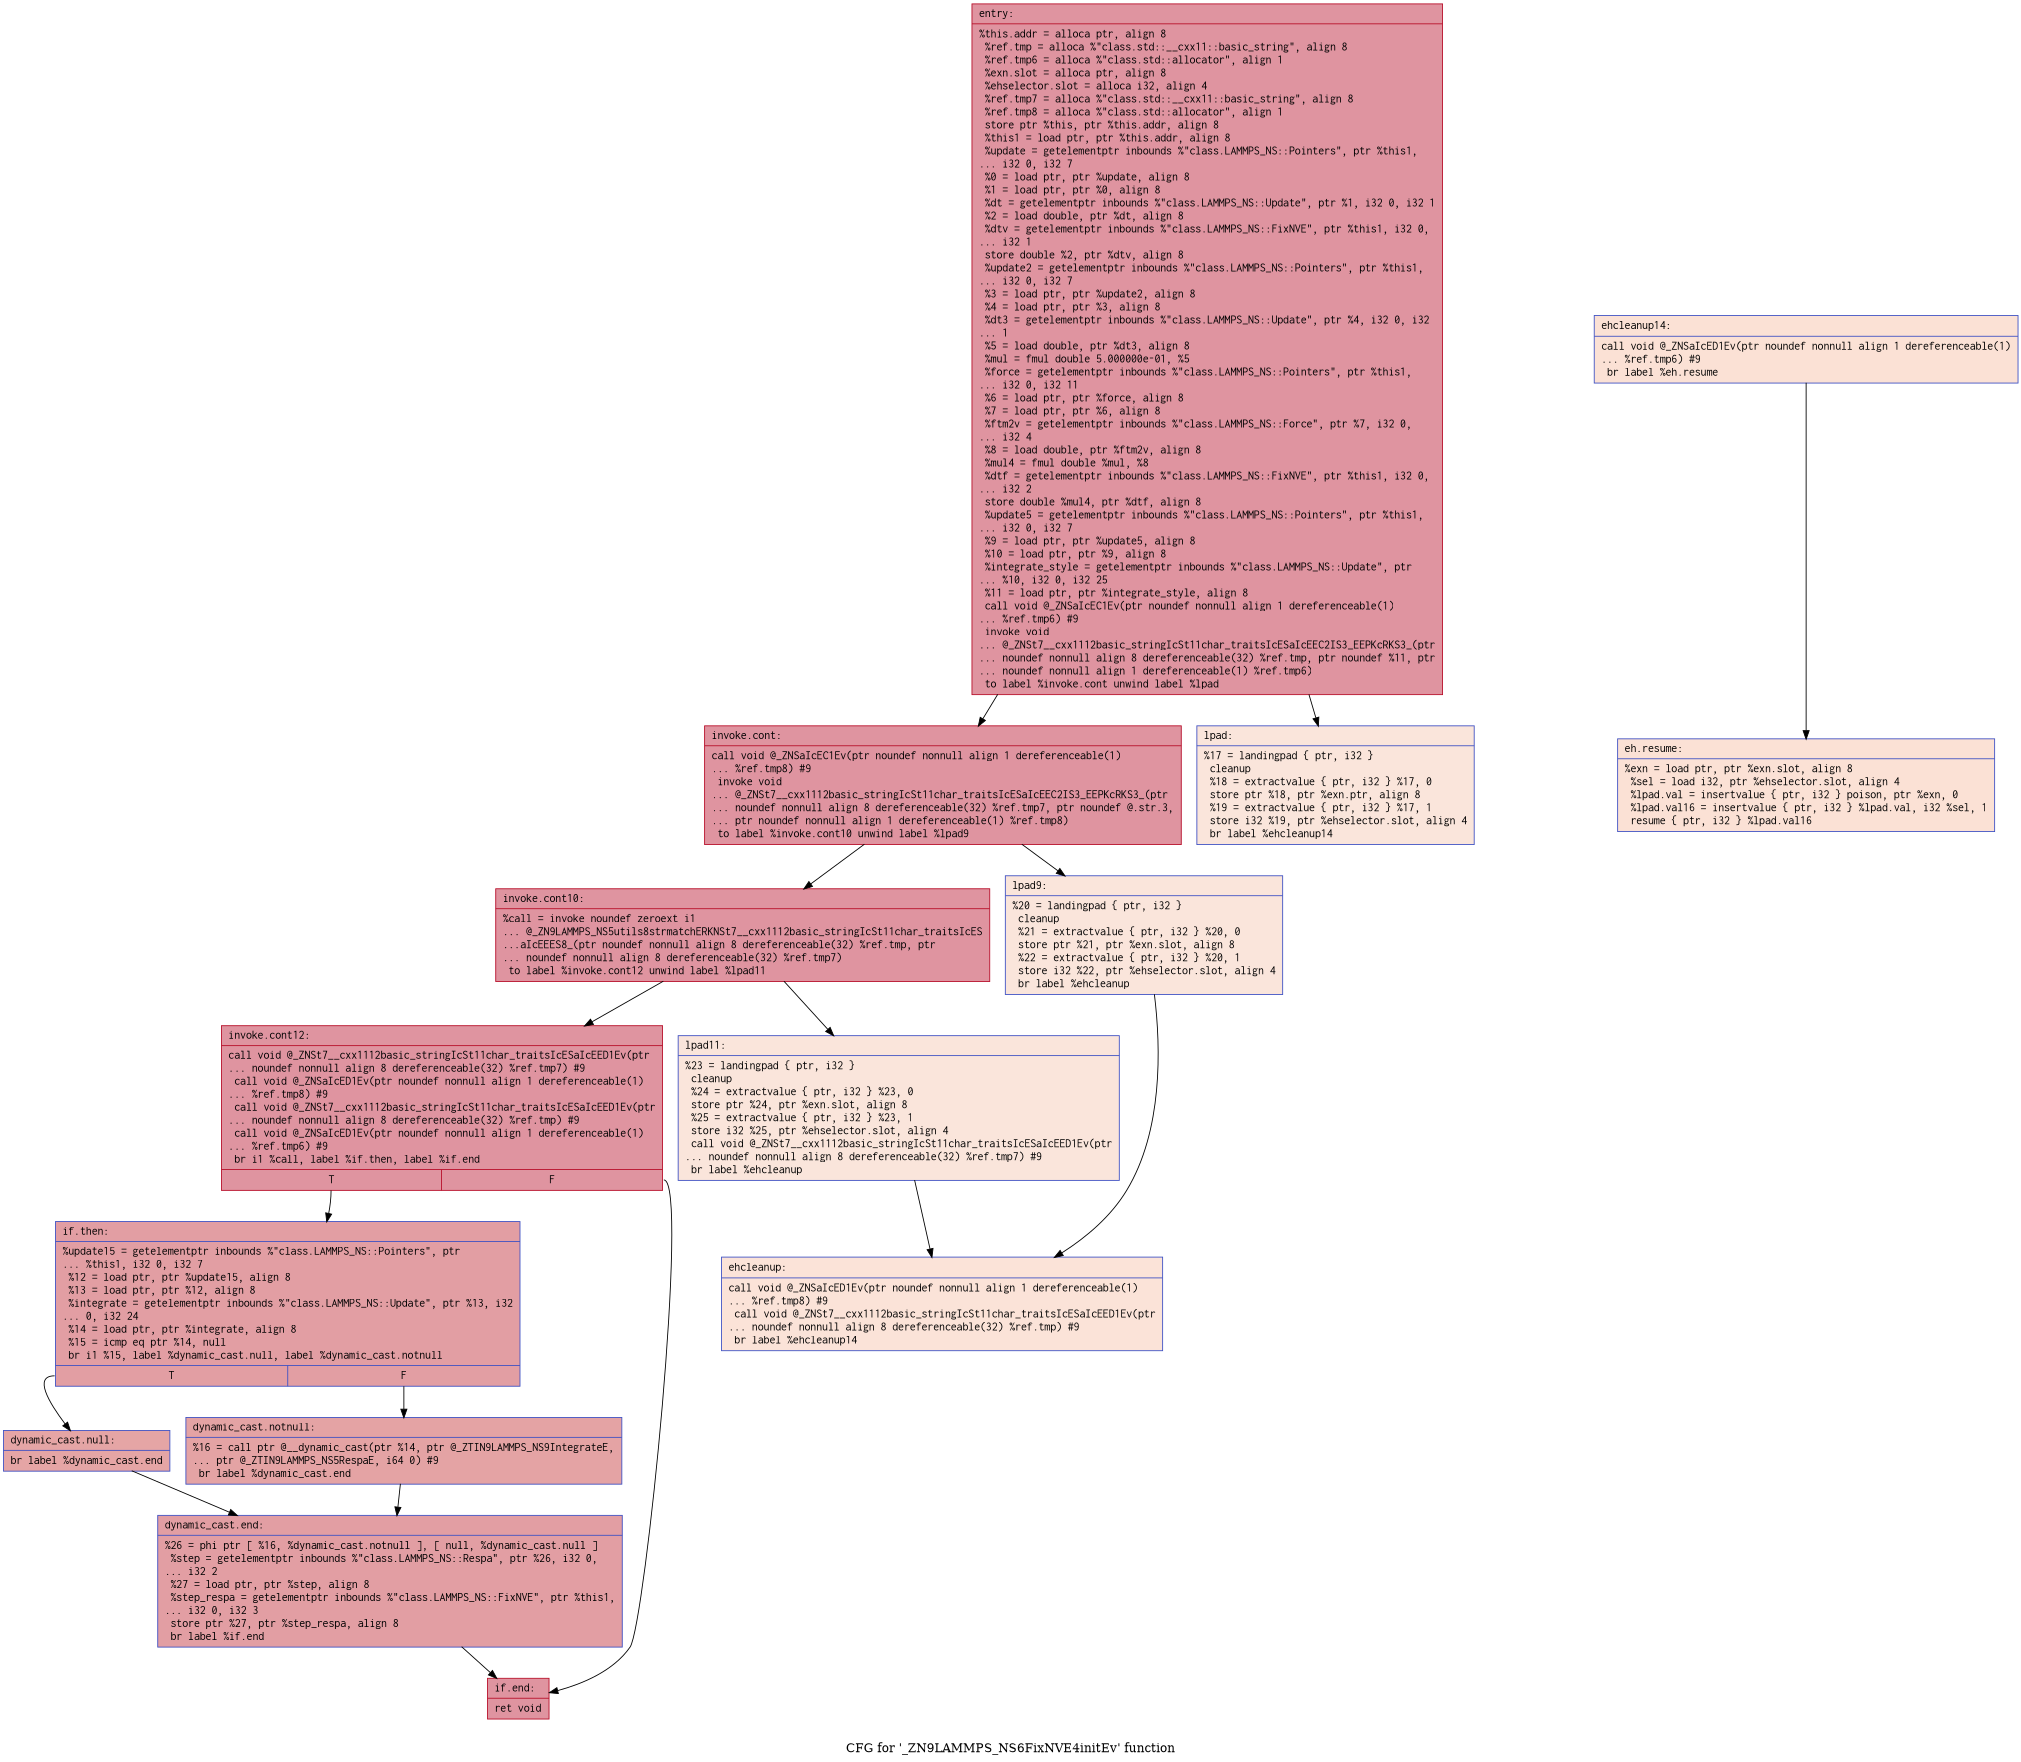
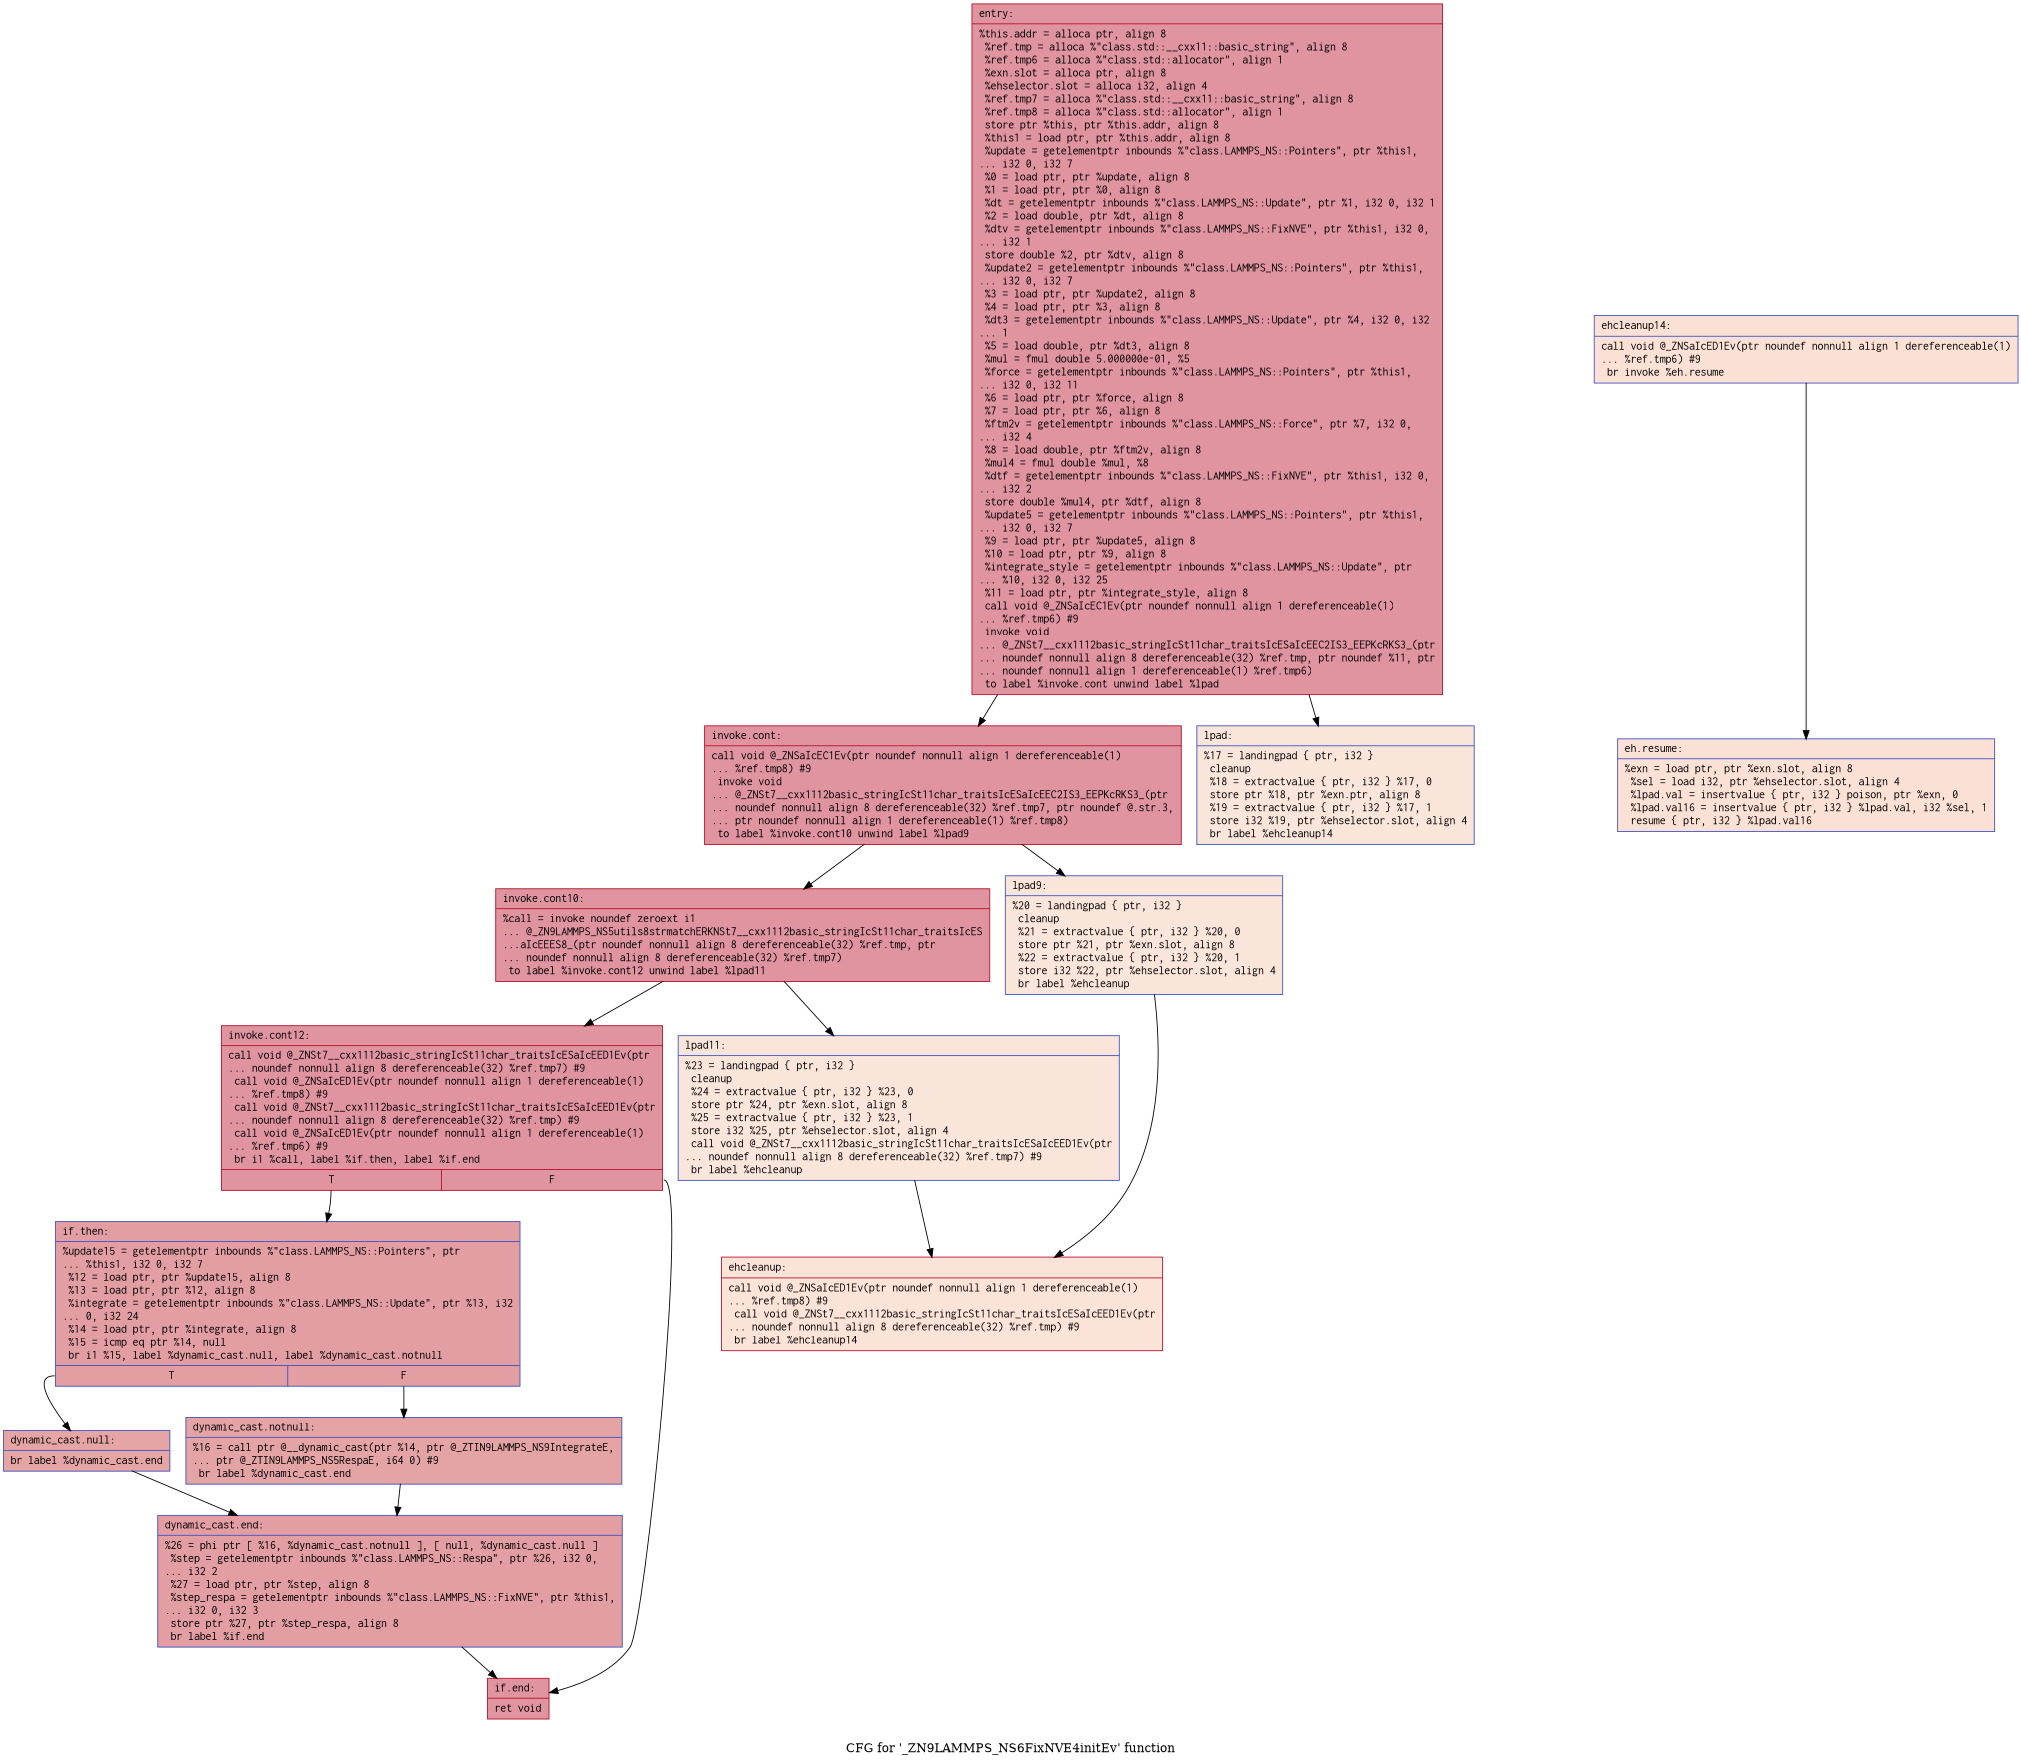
node "ehcleanup14:": text "br label %eh.resume" -> "br invoke %eh.resume"
node "ehcleanup:": color #3d50c3ff -> #b70d28ff
